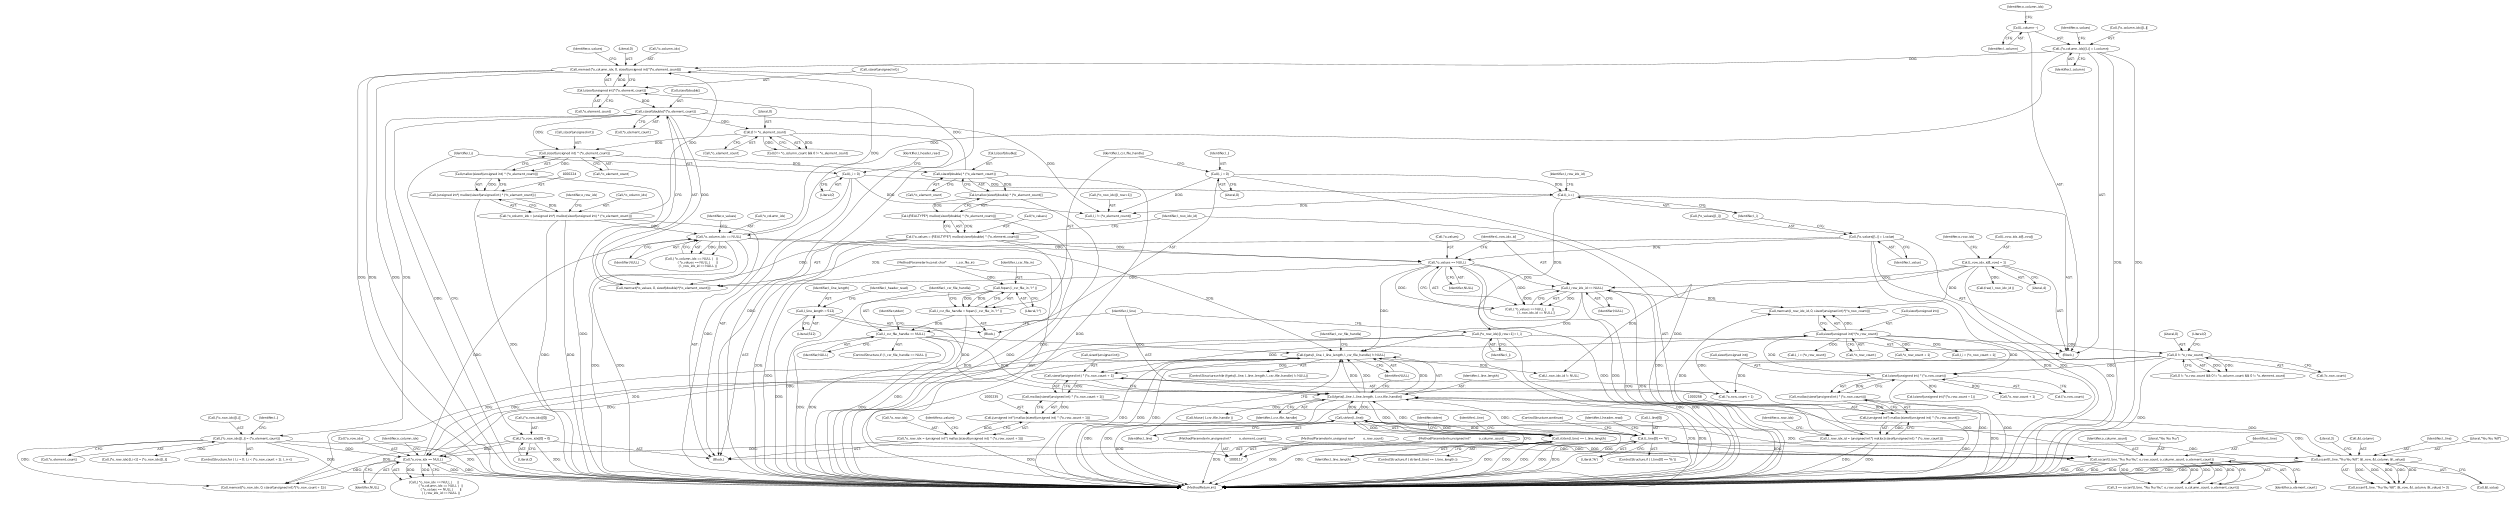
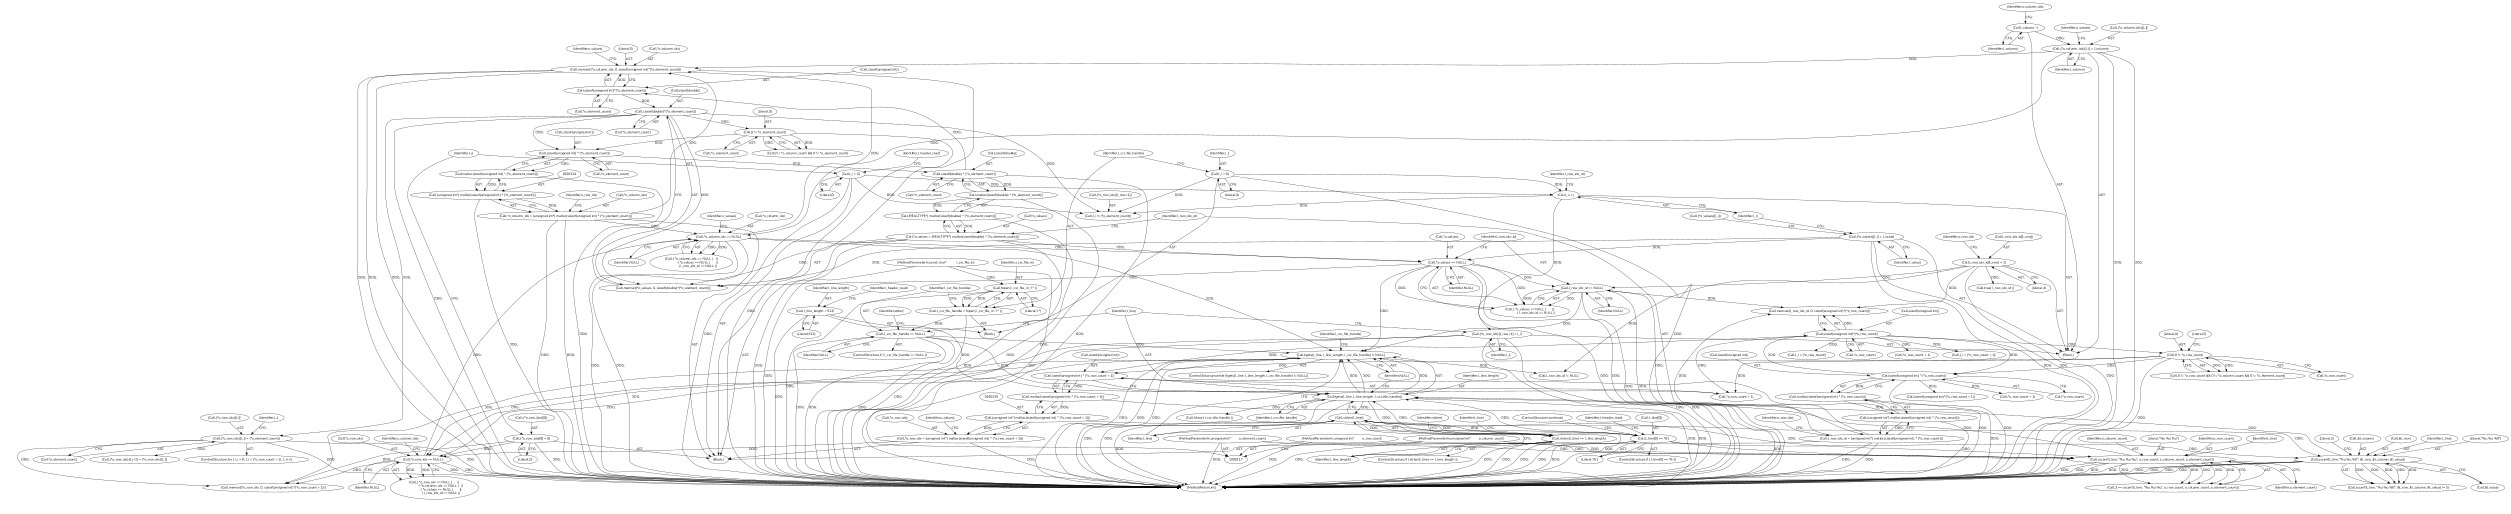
edge "(Call,l_column--)" -> "(Call,(*o_column_idx)[l_i] = l_column)": label "AST: " -> "DDG: "
node "1000258": removed
edge "(Call,strlen(l_line))" -> "(Call,fgets(l_line, l_line_length, l_csr_file_handle))": label "DDG: " -> "CFG: "
node "(MethodParameterIn,unsigned row*         o_row_count)": label "(MethodParameterIn,unsigned row*         o_row_count)" -> "(MethodParameterIn,unsigned int*         o_row_count)"
node "(Identifier,o_row_count)": added
node "(Call,&l_row)": added
edge "(Call,(*o_row_idx)[l_i] = (*o_element_count))" -> "(Call,*o_row_idx == NULL)": removed, label "DDG:"
edge "(MethodParameterIn,unsigned int*         o_column_count)" -> "1000117": label "AST: " -> "CFG: "
